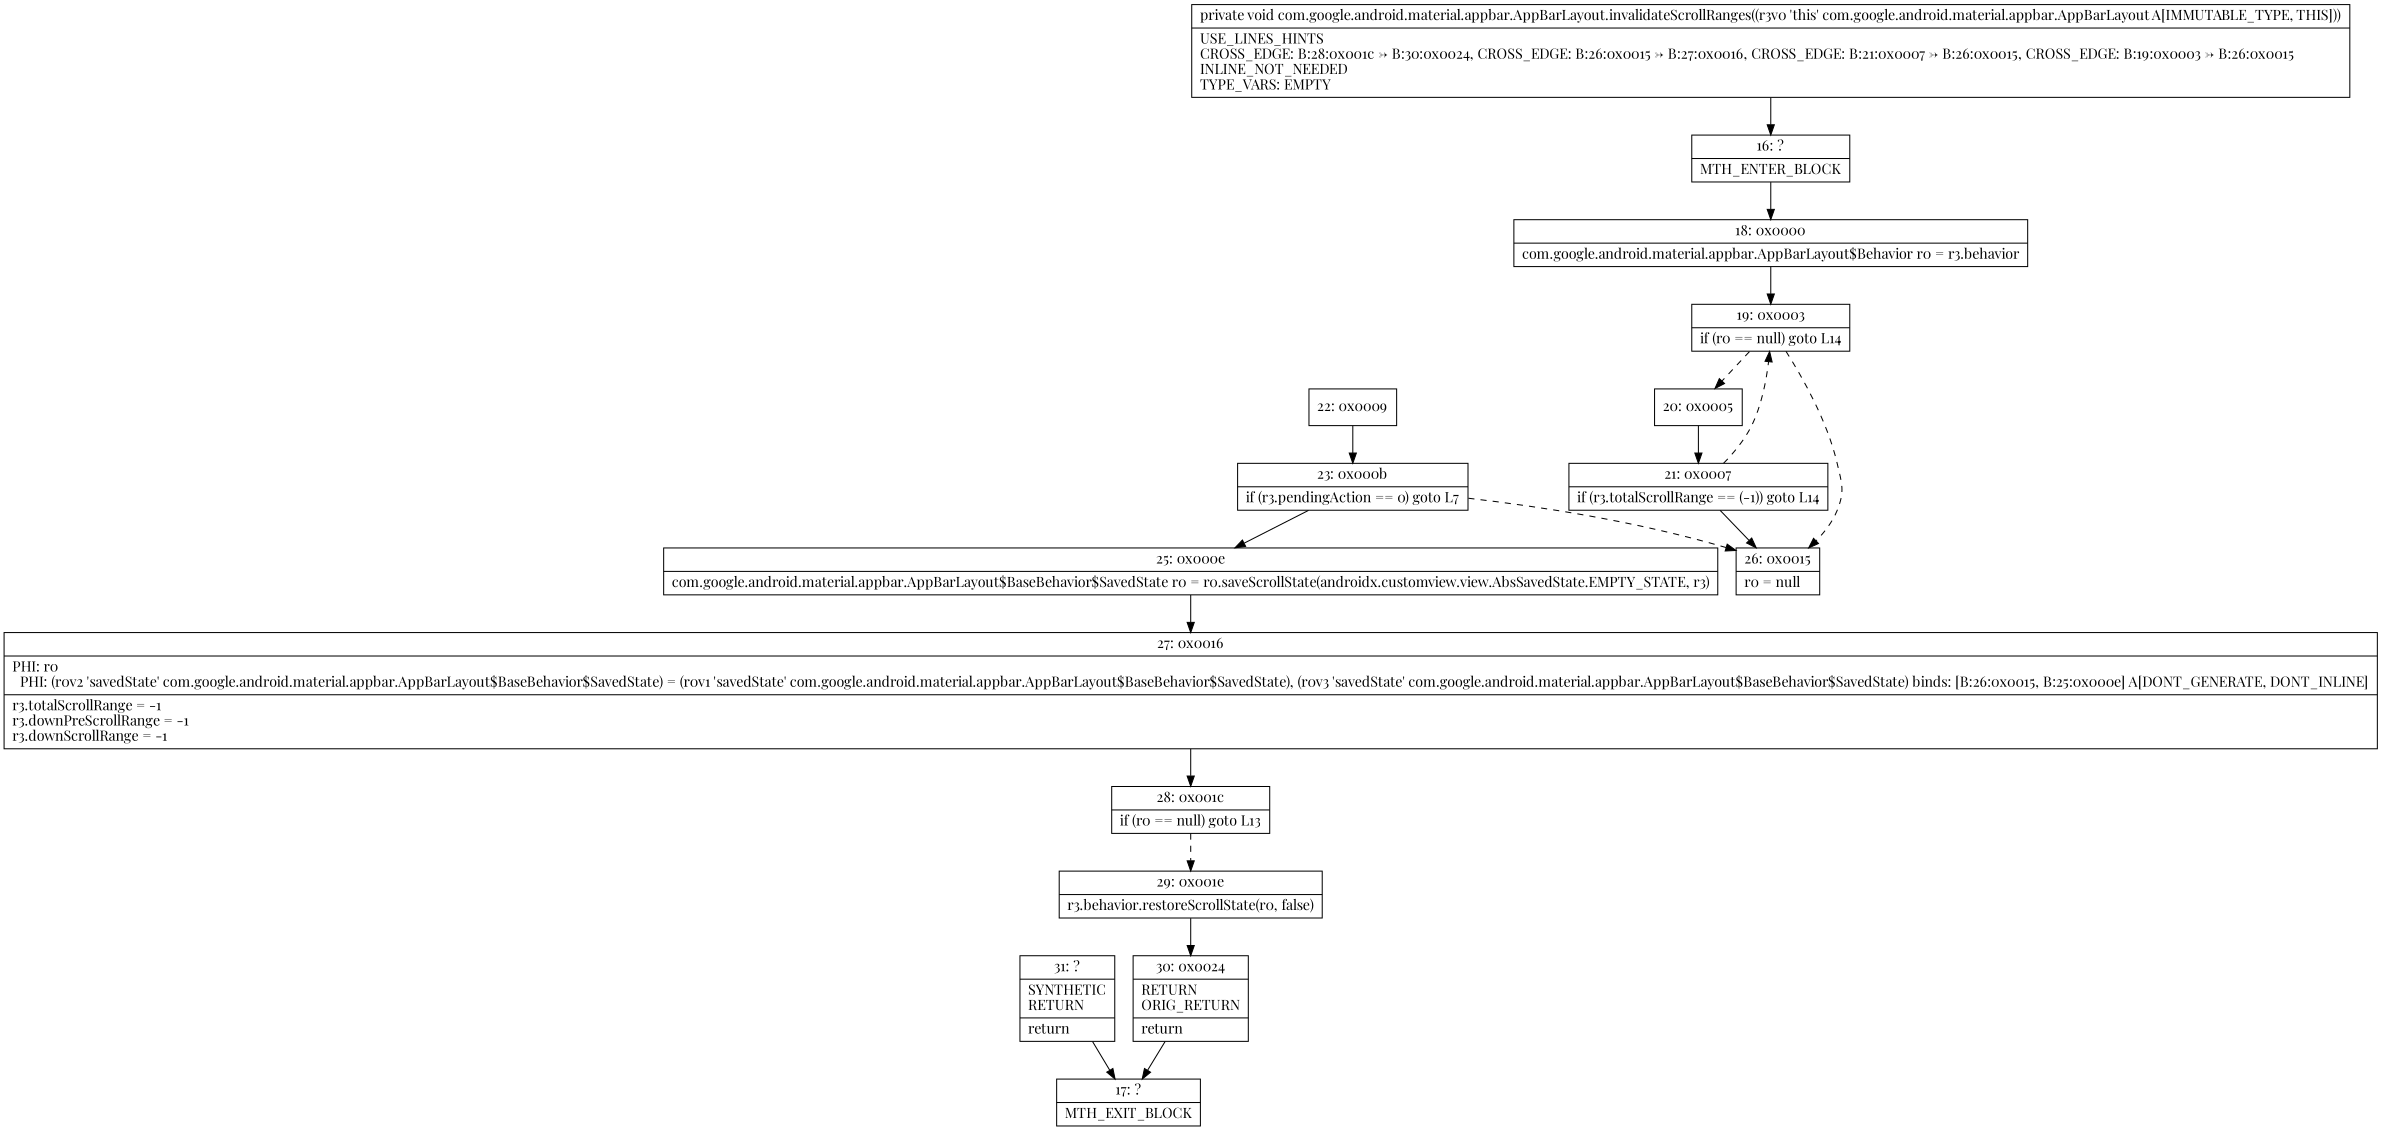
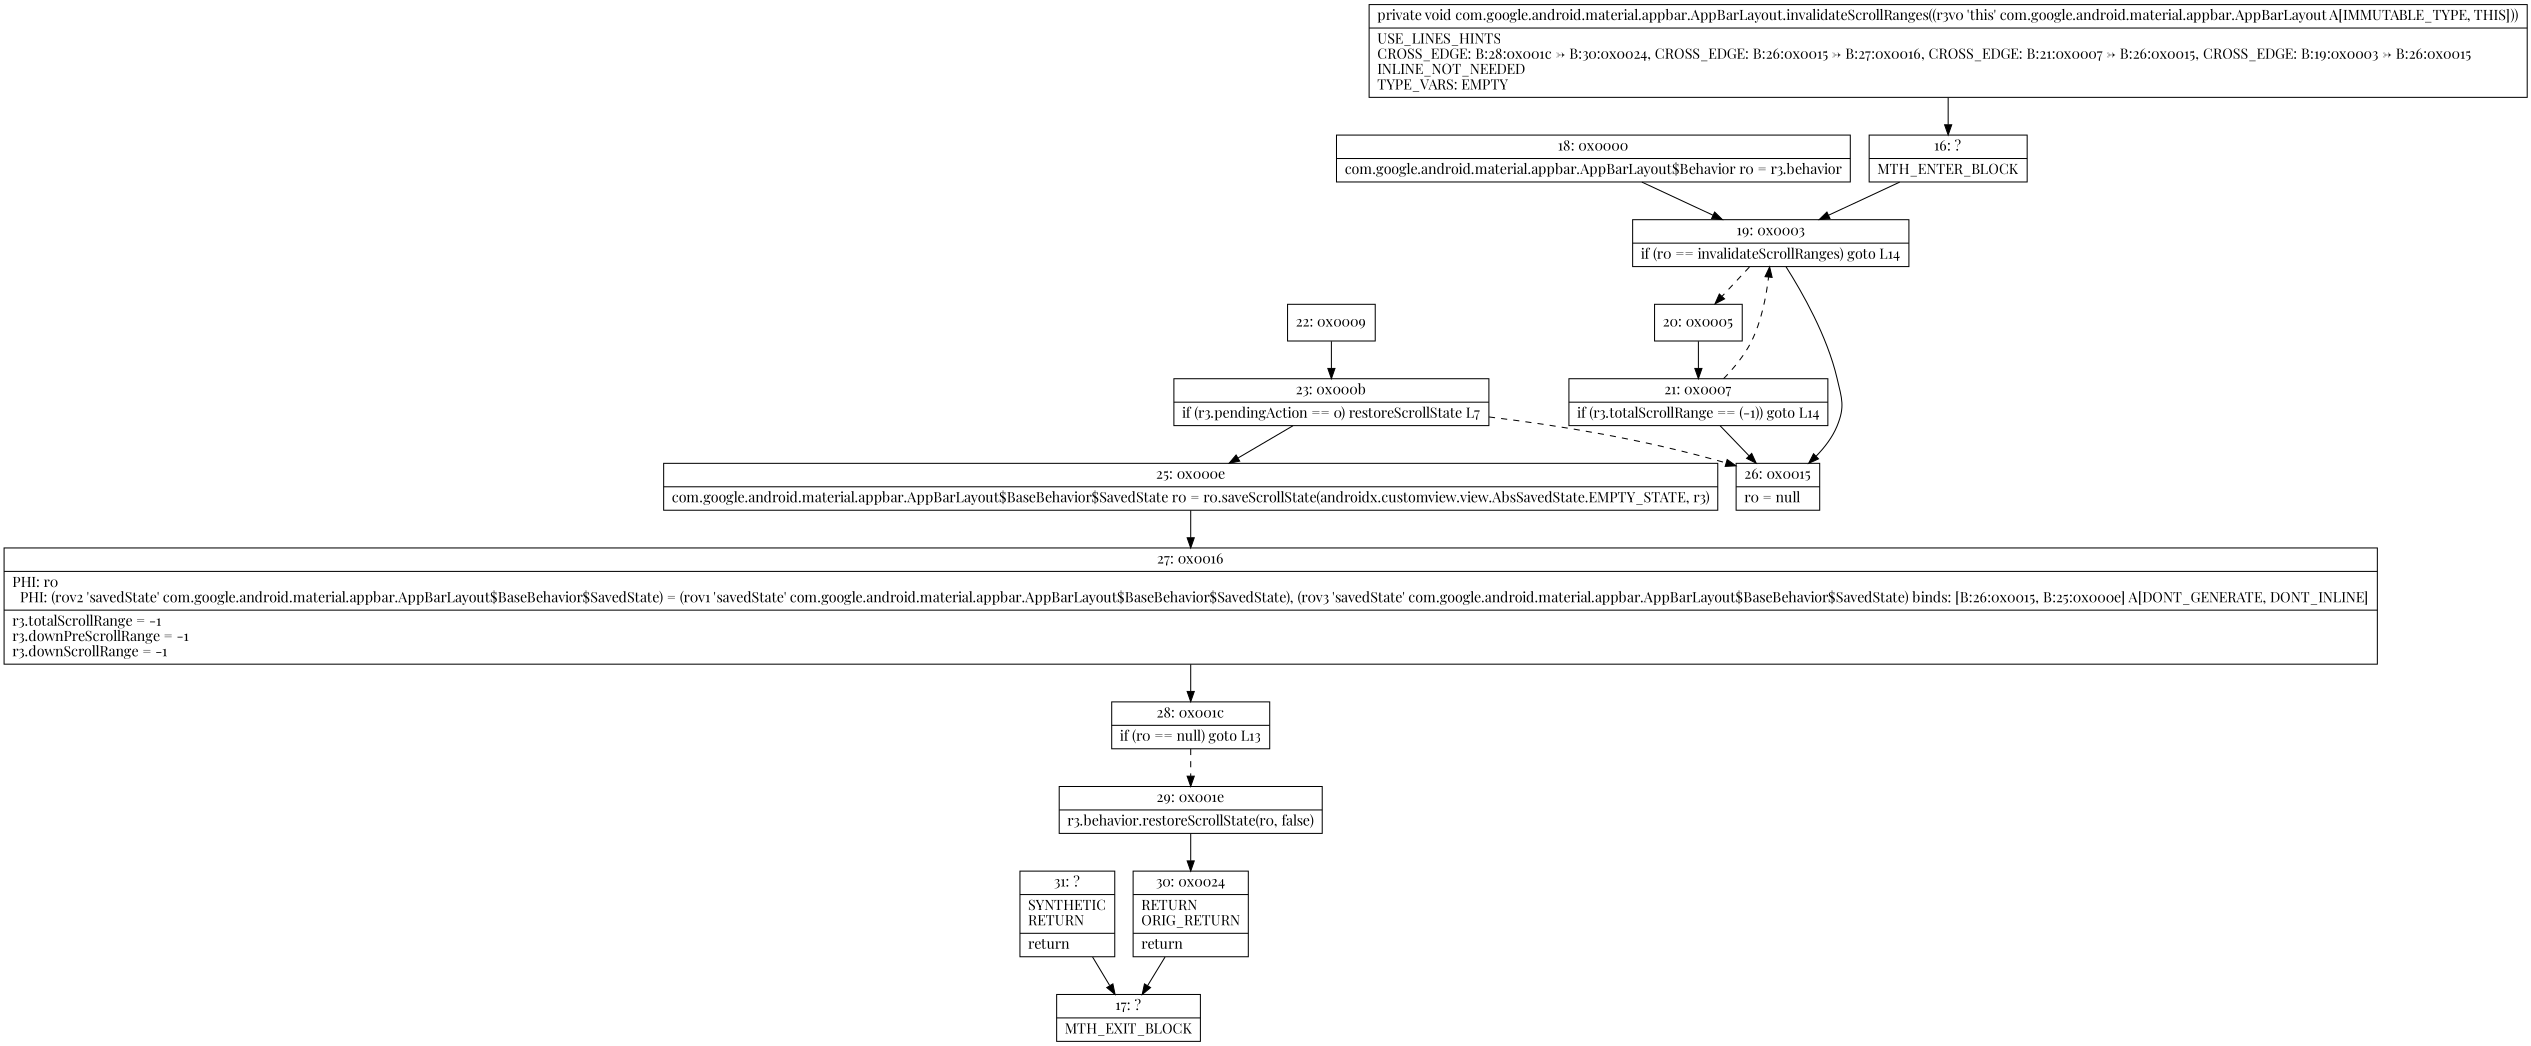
edge "16: ?" -> "18: 0x0000": now "16: ?" -> "19: 0x0003"
node "19: 0x0003": text "if (r0 == null) goto L14" -> "if (r0 == invalidateScrollRanges) goto L14"
edge "19: 0x0003" -> "26: 0x0015": style dashed -> solid
node "23: 0x000b": text "if (r3.pendingAction == 0) goto L7" -> "if (r3.pendingAction == 0) restoreScrollState L7"
